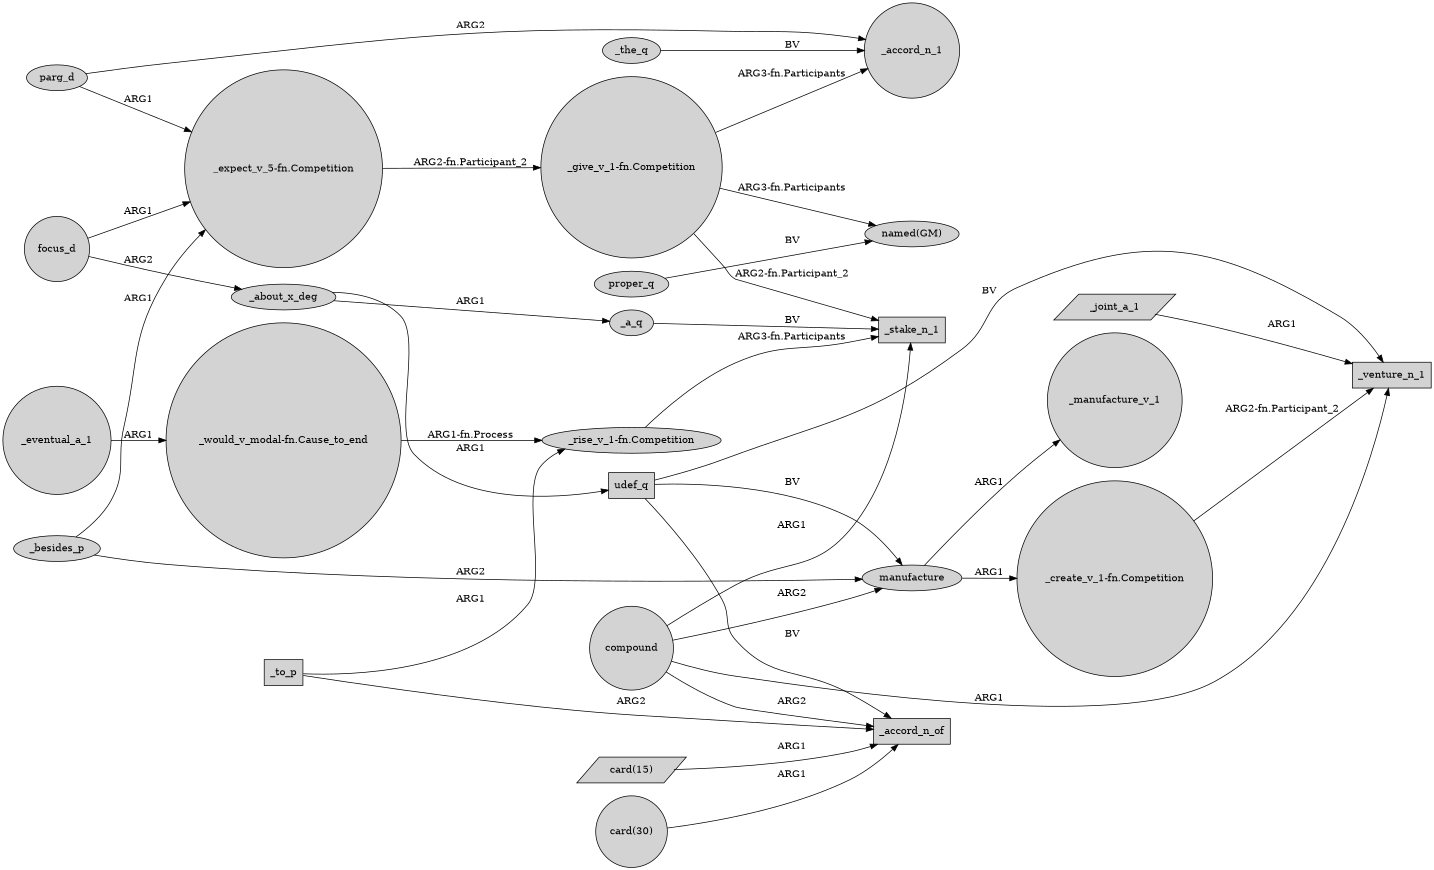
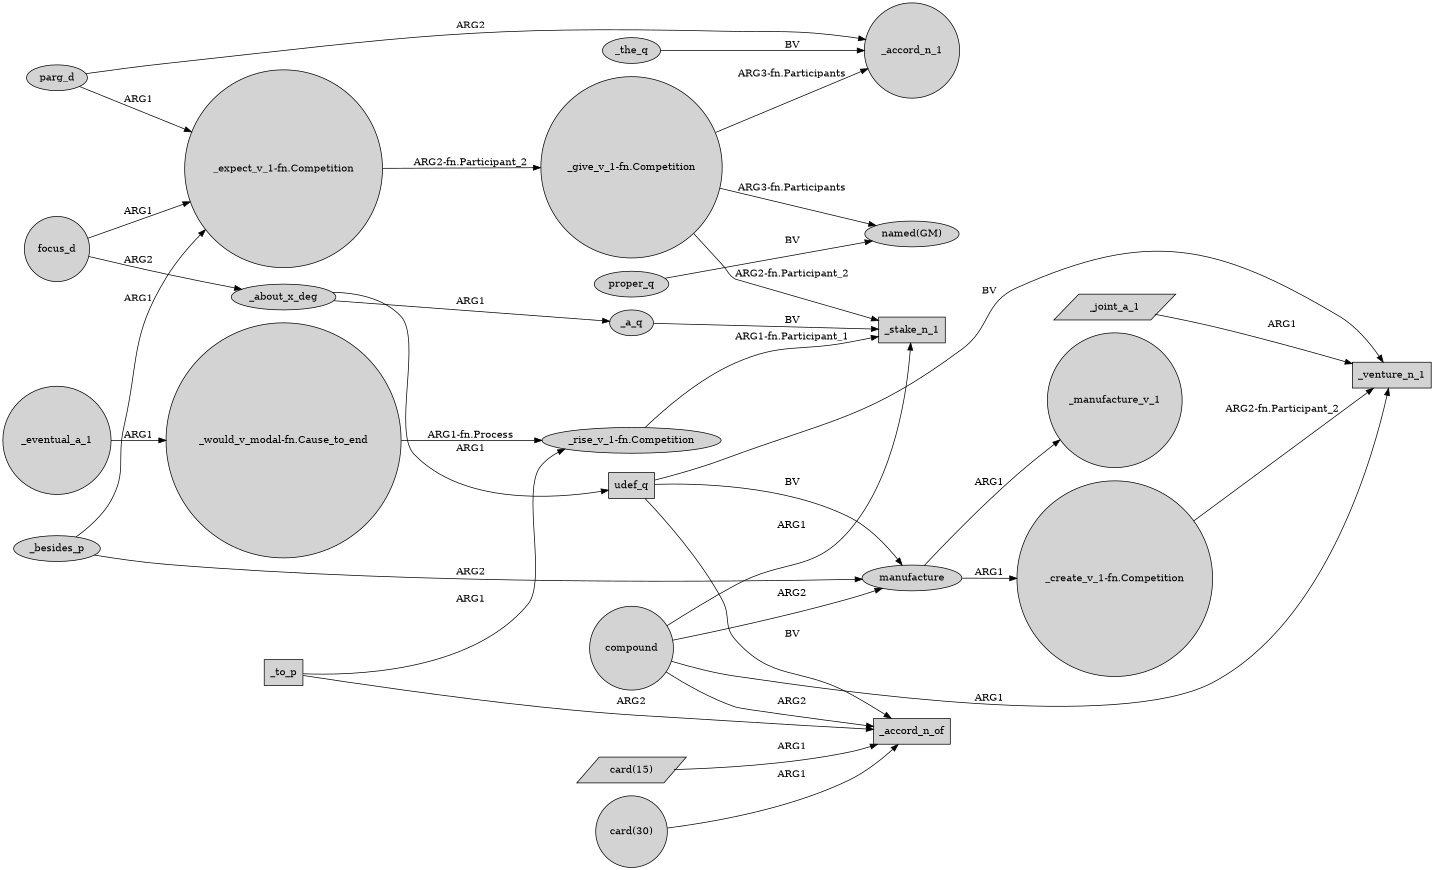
node "_expect_v_5-fn.Competition": label "_expect_v_5-fn.Competition" -> "_expect_v_1-fn.Competition"
edge "_rise_v_1-fn.Competition" -> "_stake_n_1": label "ARG3-fn.Participants" -> "ARG1-fn.Participant_1"
